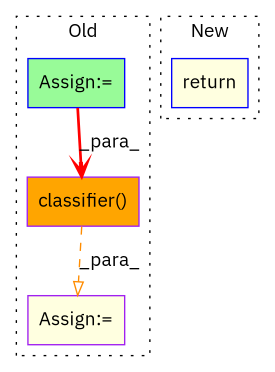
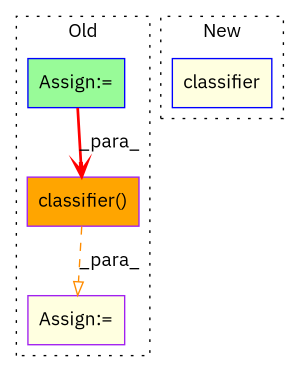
node "return": label "return" -> "classifier"
